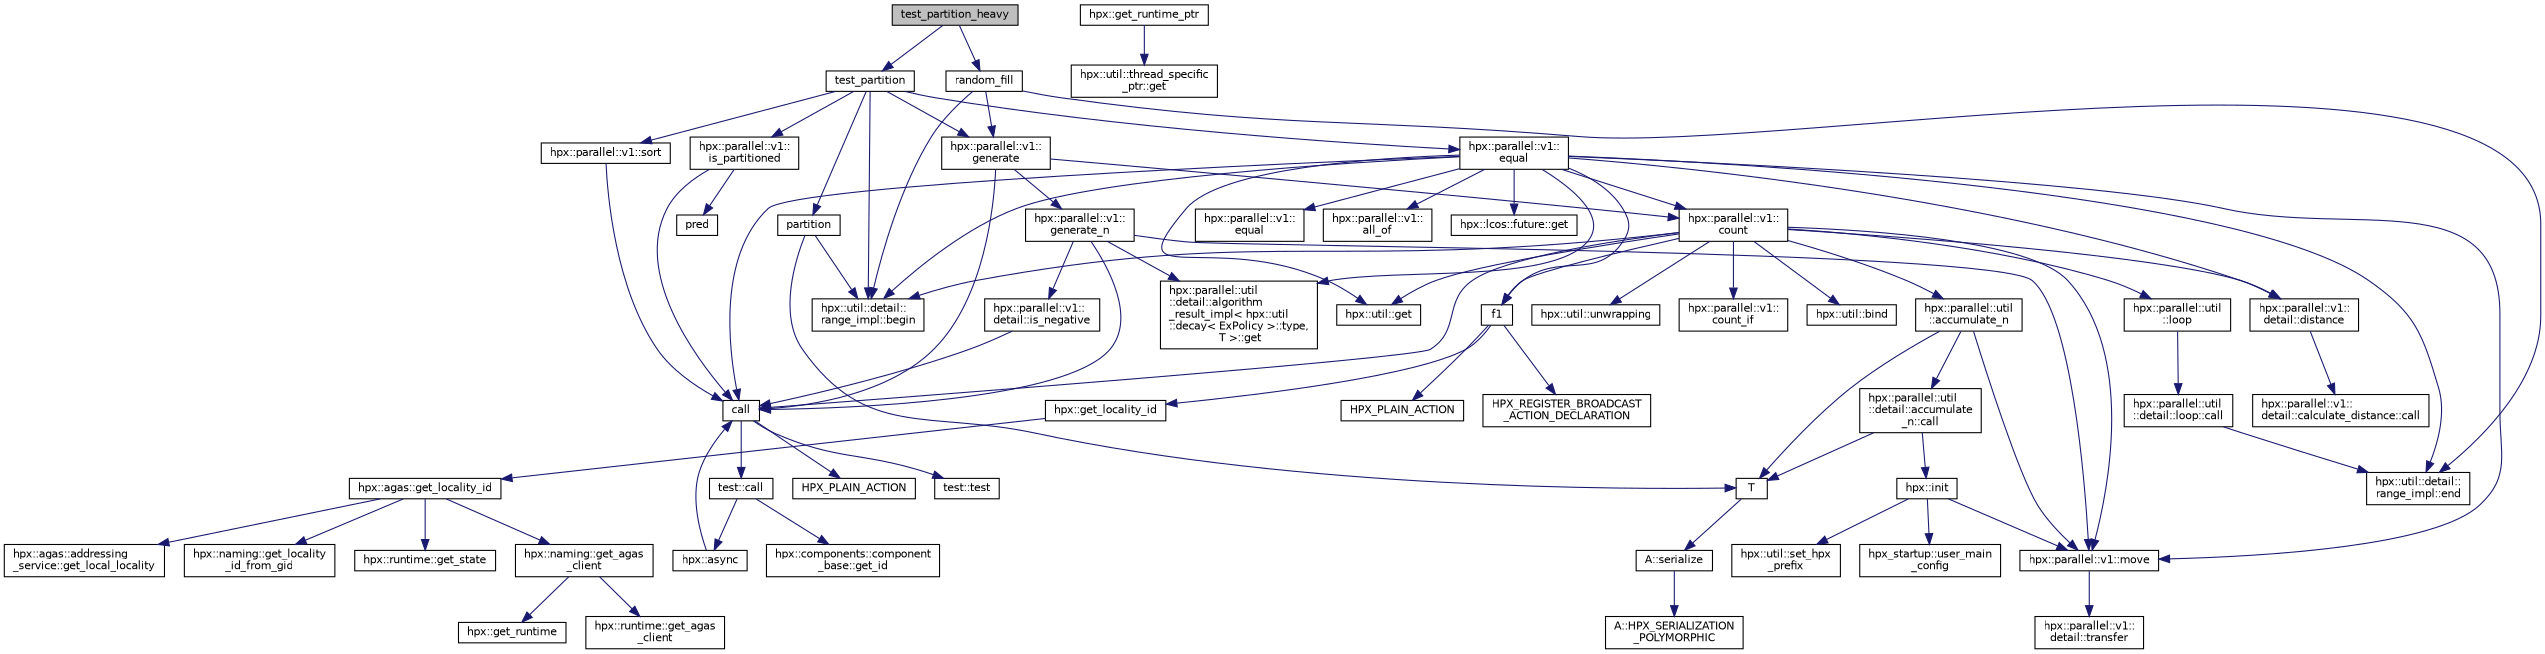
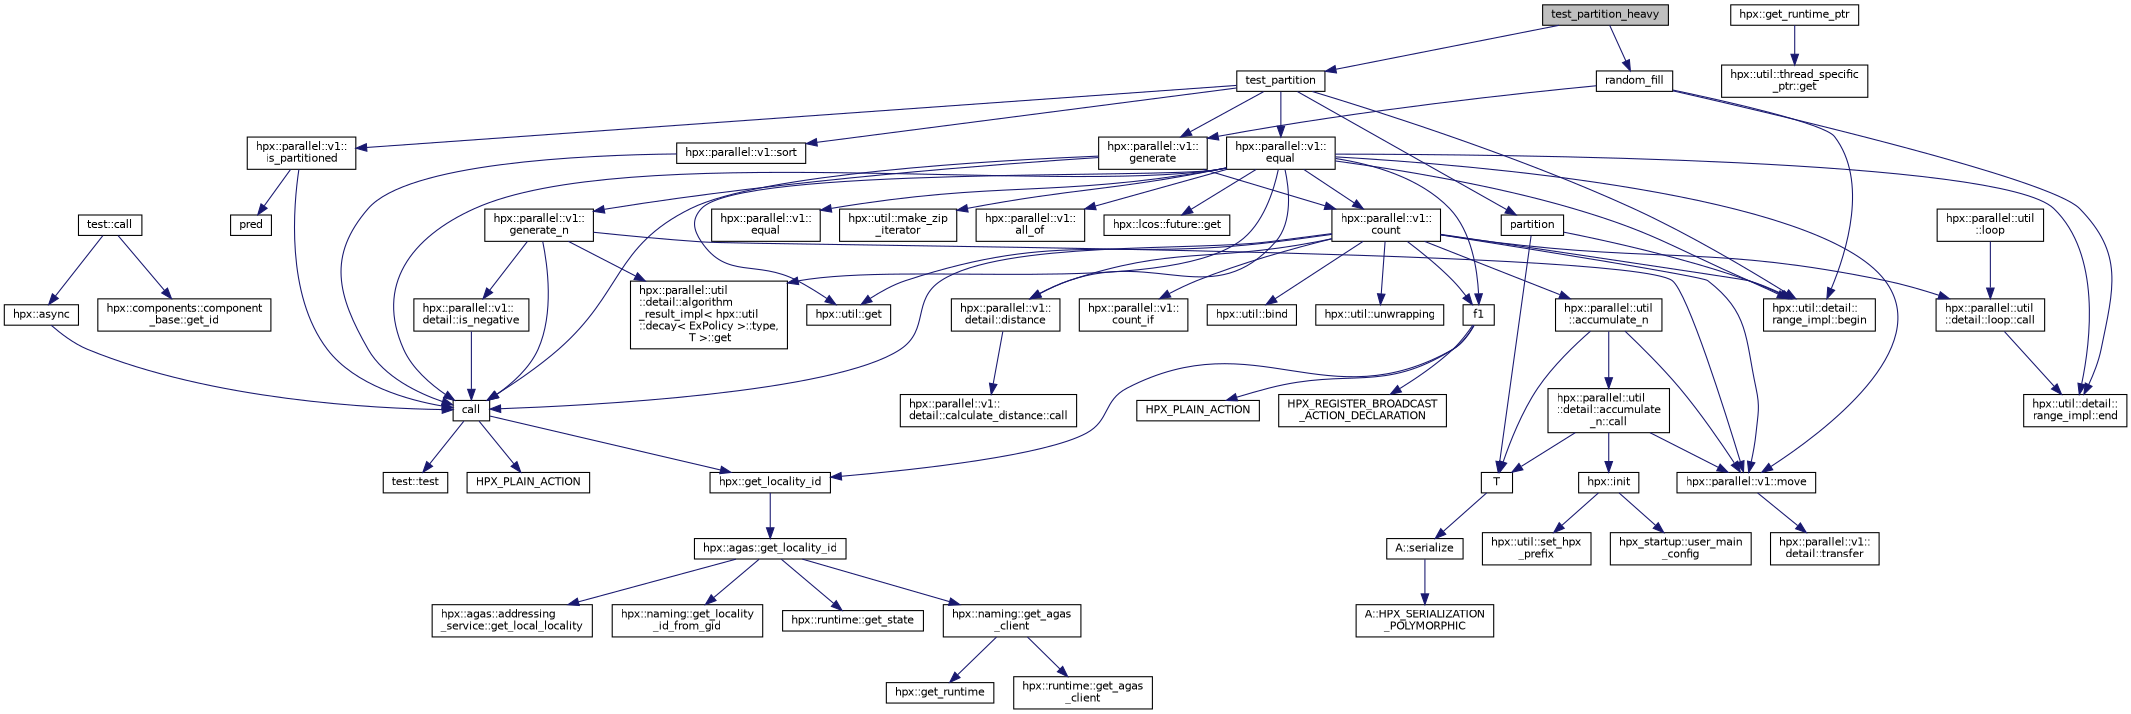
node "hpx::util::make_zip _iterator": added
edge "hpx::parallel::v1:: count" -> "hpx::parallel::util ::loop": now "hpx::parallel::v1:: count" -> "hpx::parallel::util ::detail::loop::call"
edge "call" -> "test::call": now "call" -> "hpx::get_locality_id"
edge "hpx::init" -> "hpx::parallel::v1::move": now "hpx::parallel::util ::detail::accumulate _n::call" -> "hpx::parallel::v1::move"
